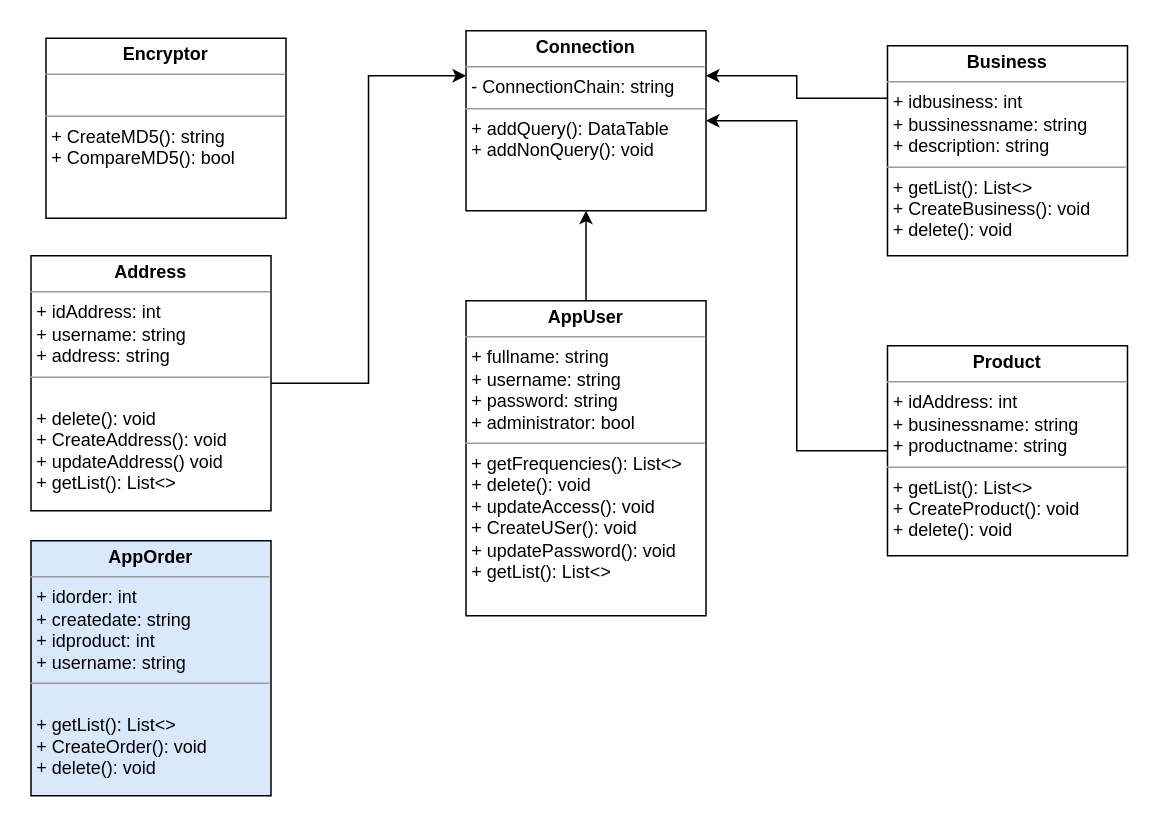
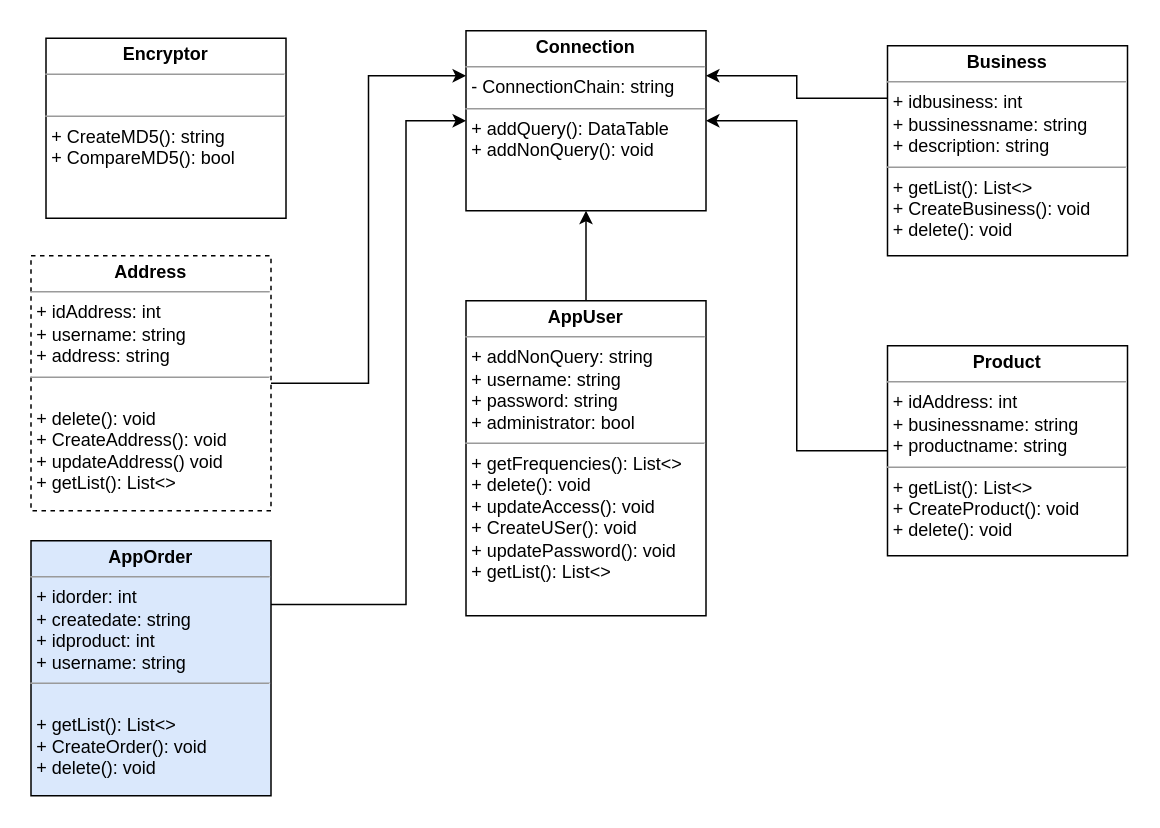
node "Address + idAddress: int + username: string + address: string + delete(): void + CreateAddress(): void + updateAddress() void + getList(): List<>": style solid -> dashed
edge "AppOrder + idorder: int + createdate: string + idproduct: int + username: string + getList(): List<> + CreateOrder(): void + delete(): void" -> "Connection - ConnectionChain: string + addQuery(): DataTable + addNonQuery(): void": added
node "AppUser + fullname: string + username: string + password: string + administrator: bool + getFrequencies(): List<> + delete(): void + updateAccess(): void + CreateUSer(): void + updatePassword(): void + getList(): List<>": label "AppUser + fullname: string + username: string + password: string + administrator: bool + getFrequencies(): List<> + delete(): void + updateAccess(): void + CreateUSer(): void + updatePassword(): void + getList(): List<>" -> "AppUser + addNonQuery: string + username: string + password: string + administrator: bool + getFrequencies(): List<> + delete(): void + updateAccess(): void + CreateUSer(): void + updatePassword(): void + getList(): List<>"
